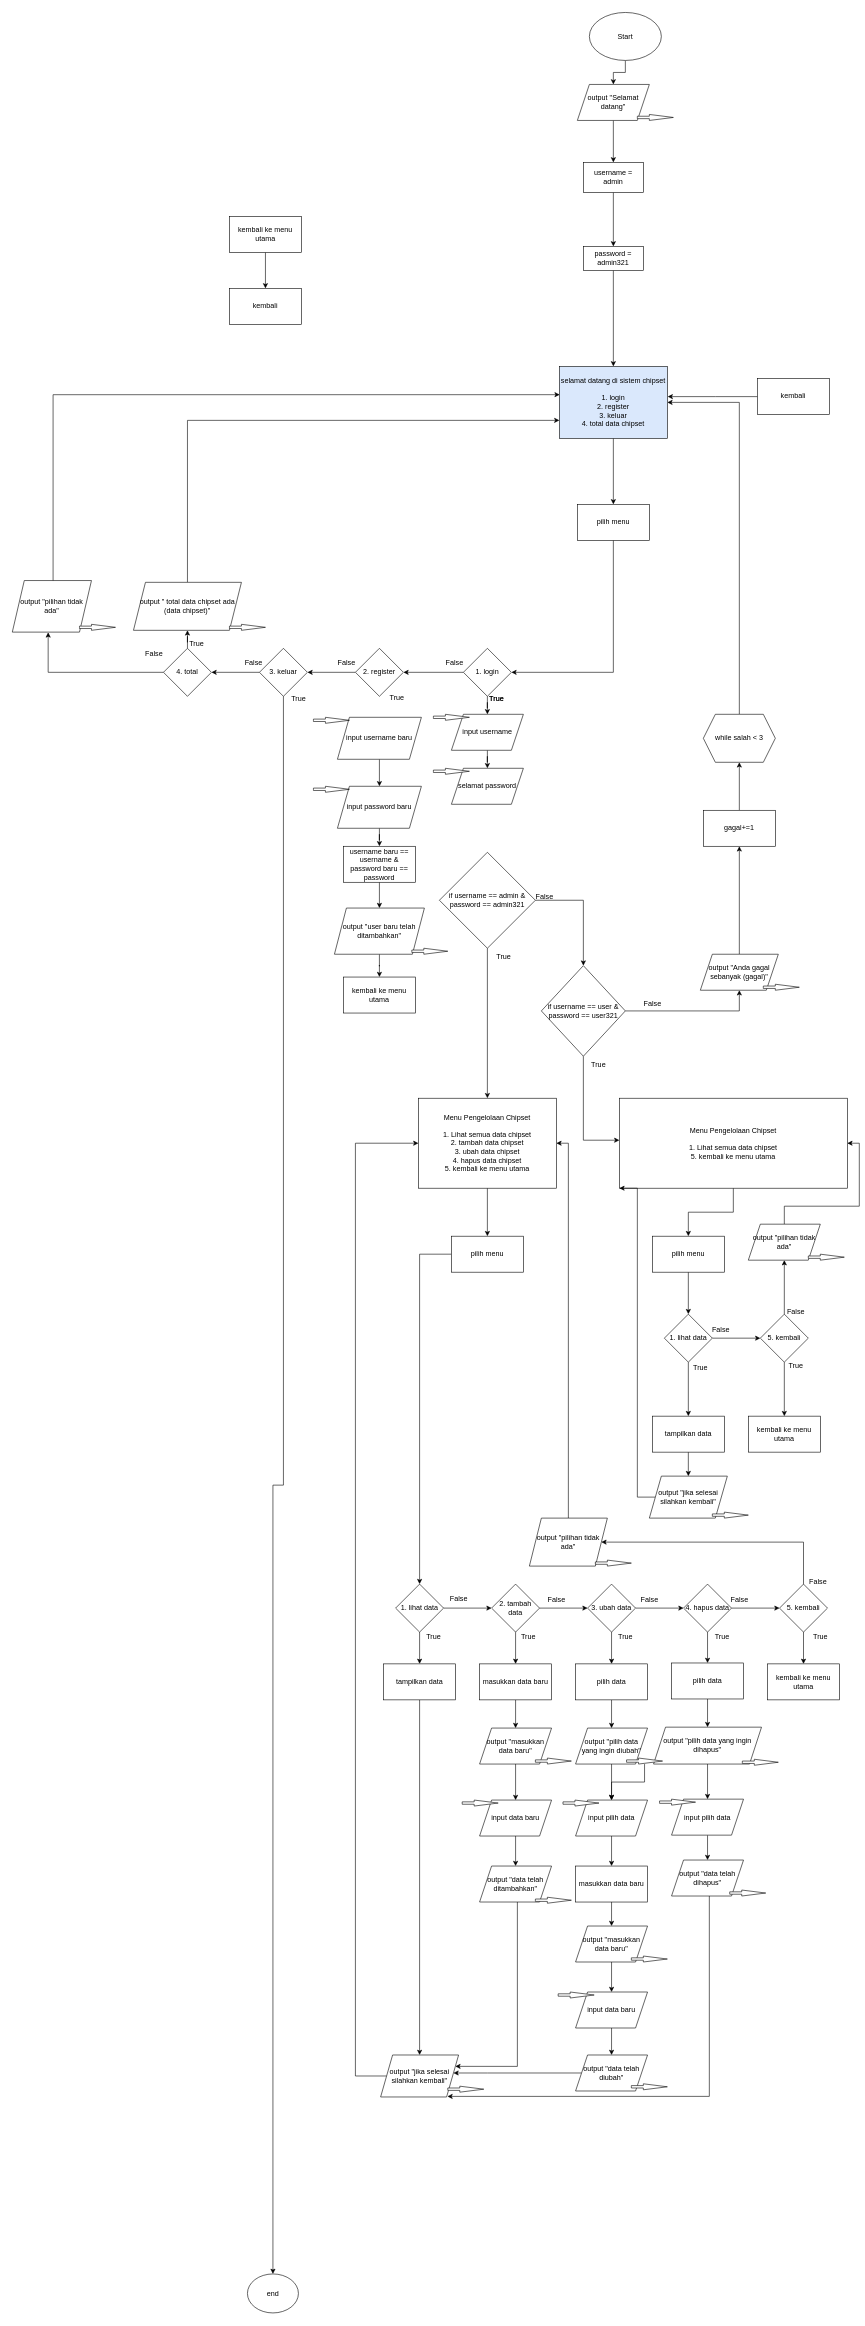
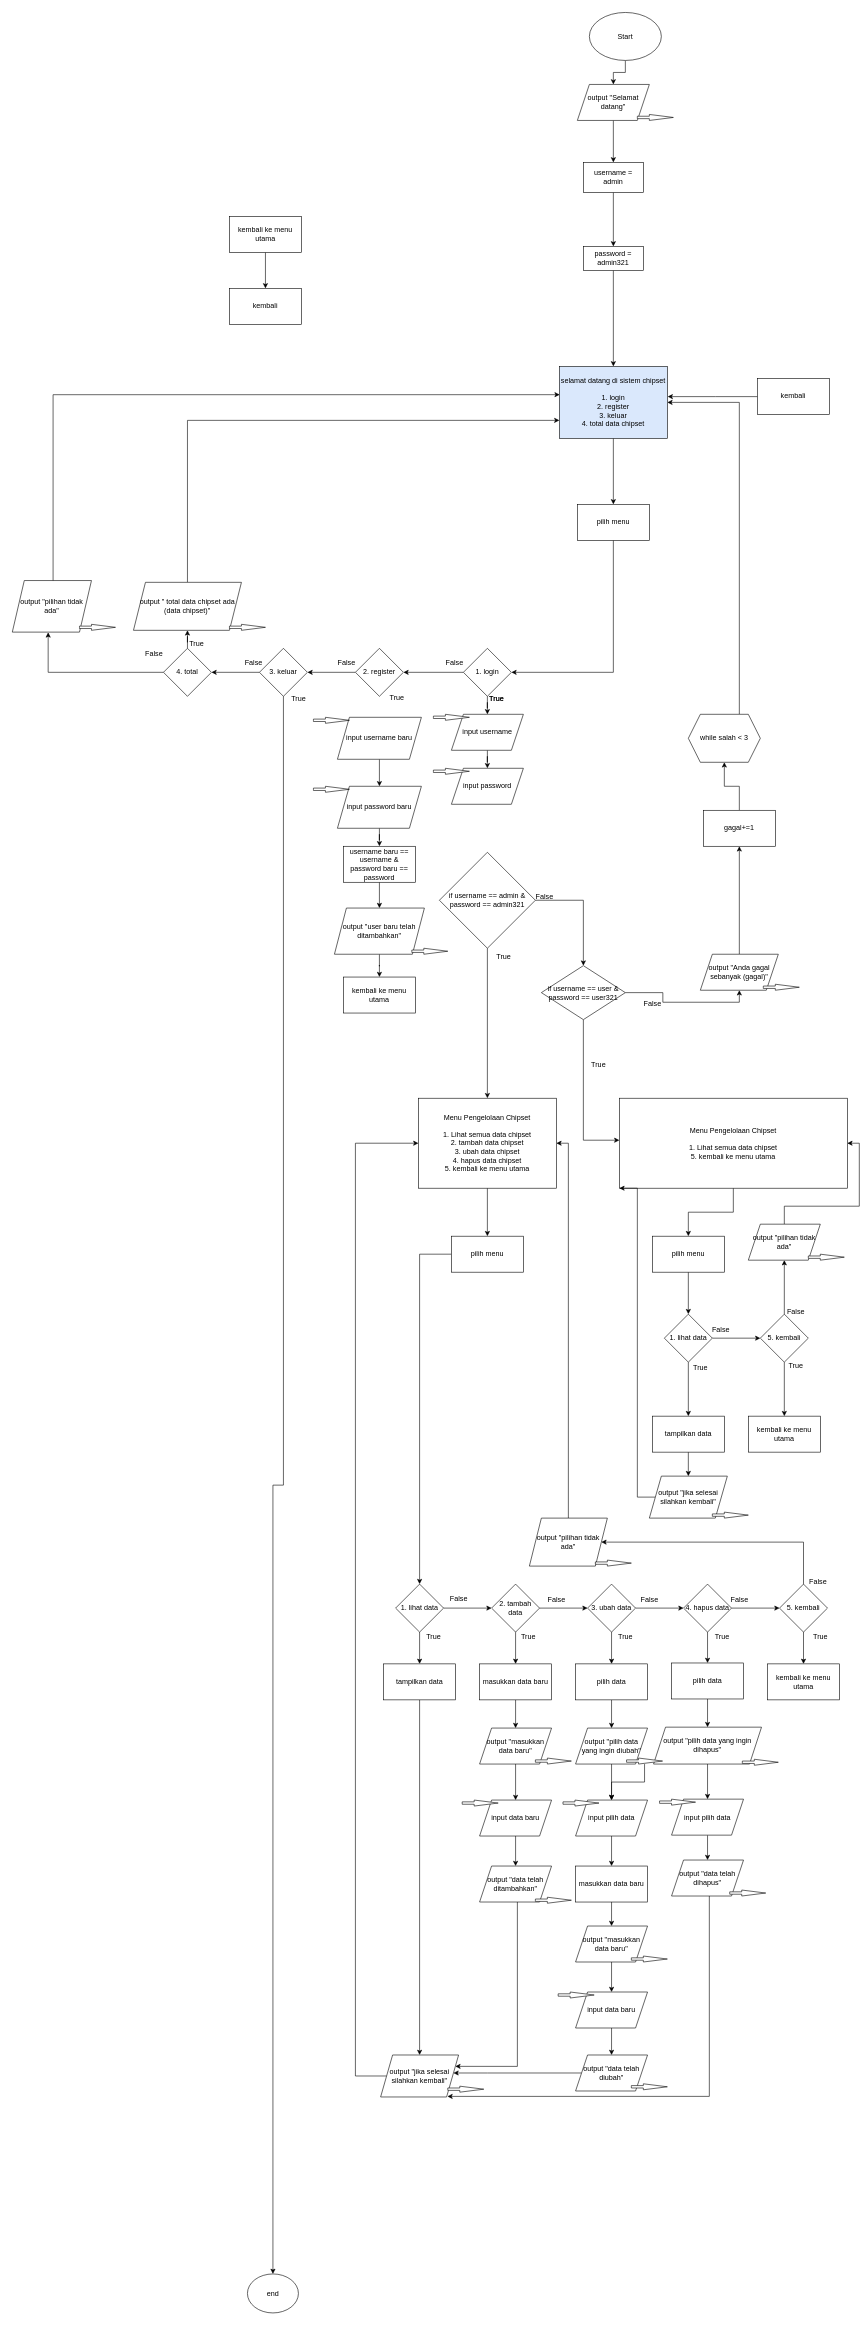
node "while salah < 3": moved (740, 738) -> (725, 738)
node "selamat password": label "selamat password" -> "input password"
node "if username == user & password == user321": size 84x91 -> 84x54
